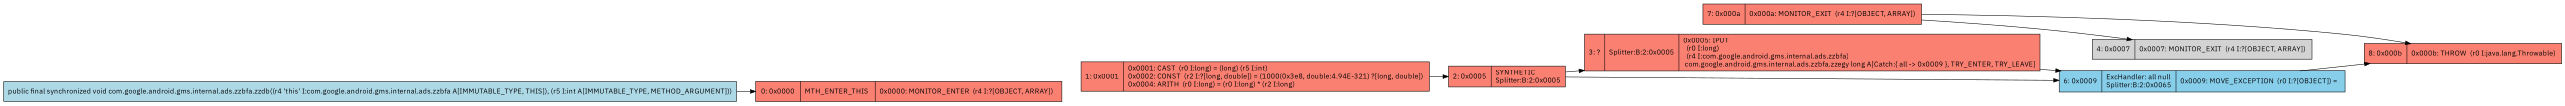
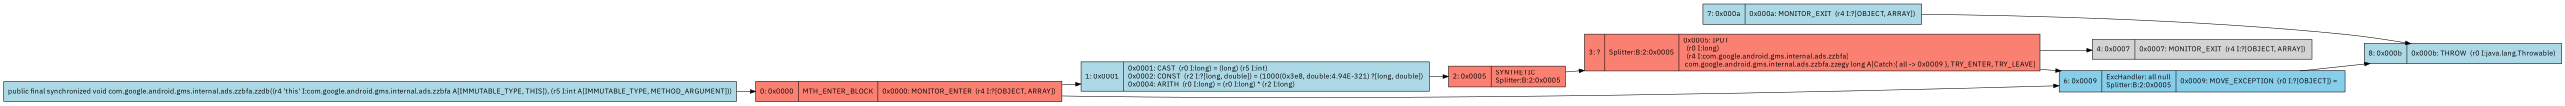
node "7: 0x000a": fillcolor salmon -> lightblue
edge "7: 0x000a" -> "4: 0x0007": now "3: ?" -> "4: 0x0007"
node "8: 0x000b": fillcolor salmon -> lightblue
node "1: 0x0001": fillcolor salmon -> lightblue
edge "2: 0x0005" -> "6: 0x0009": now "0: 0x0000" -> "6: 0x0009"
edge "0: 0x0000" -> "1: 0x0001": added
node "6: 0x0009": text "Splitter:B:2:0x0065" -> "Splitter:B:2:0x0005"
node "0: 0x0000": text "MTH_ENTER_THIS" -> "MTH_ENTER_BLOCK"
